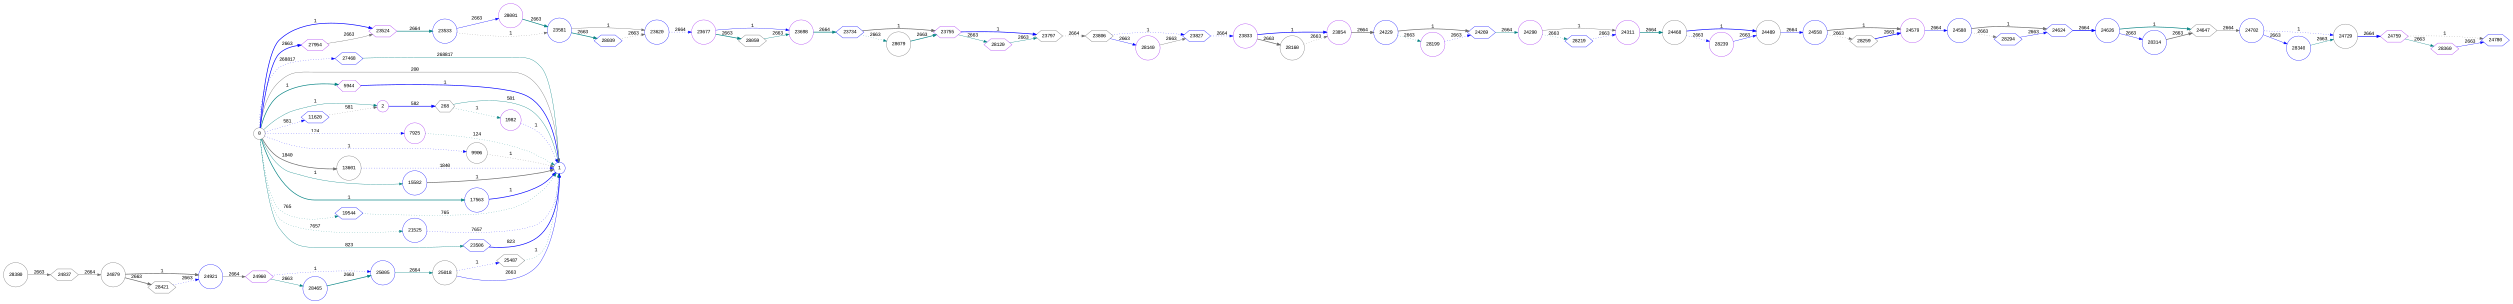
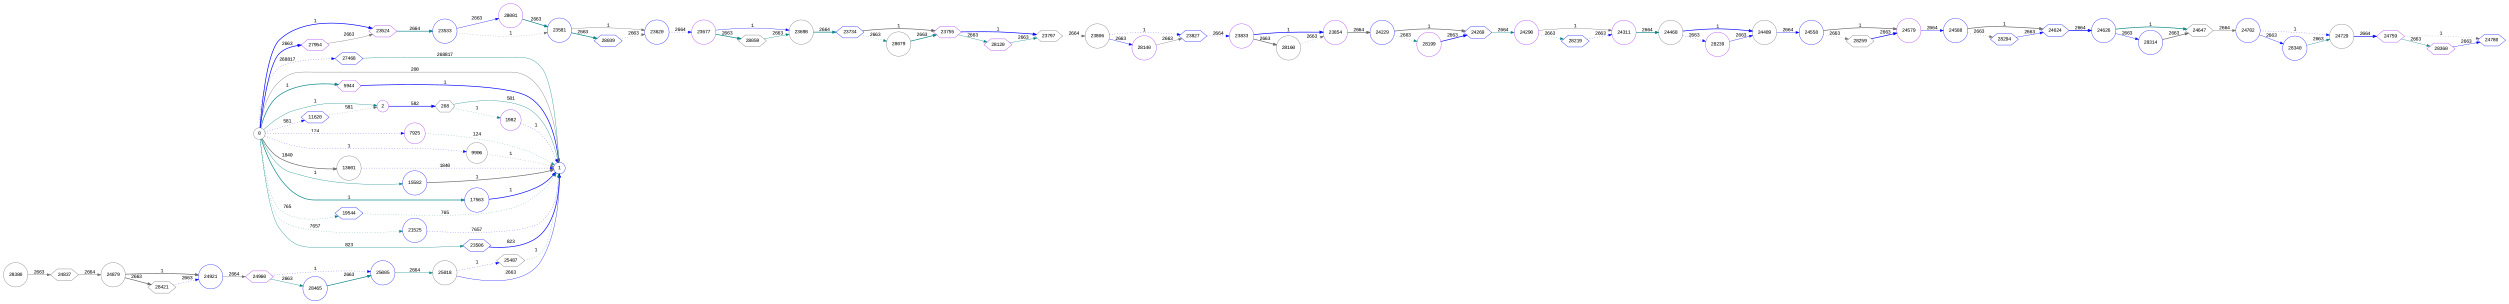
node "23698": color purple -> gray40
node "23806": shape hexagon -> circle
edge "28199" -> "24269": style dotted -> bold
